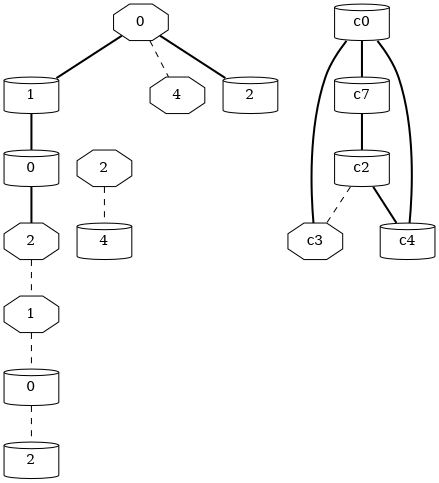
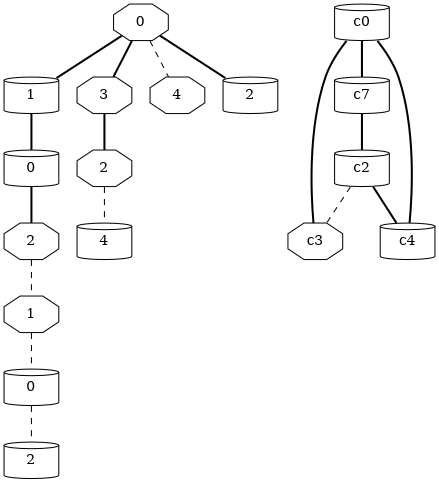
node "3": added
